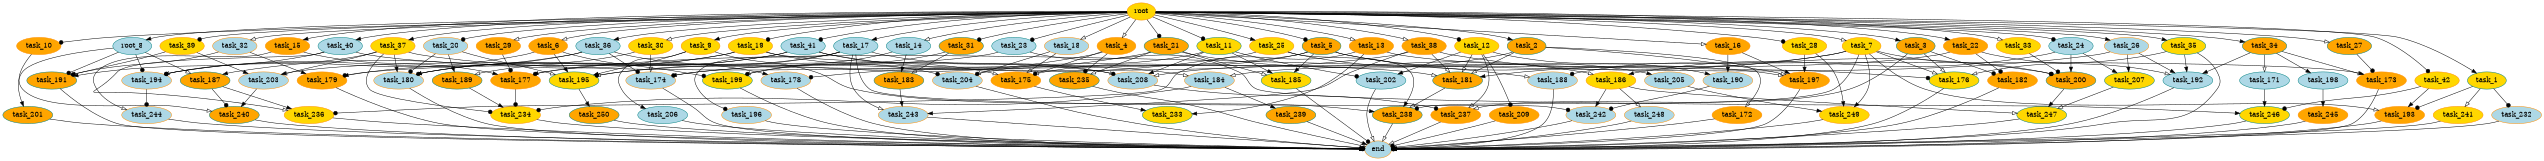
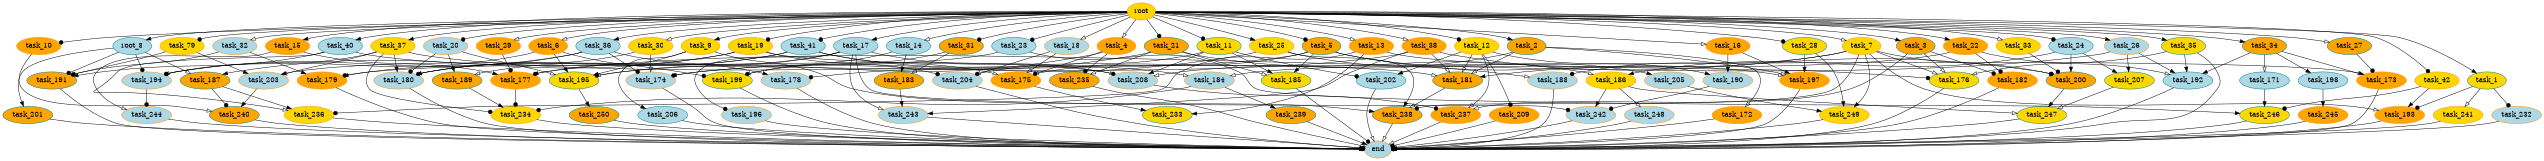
node "task_39": label "task_39" -> "task_79"
node "task_28": color darkorange -> teal
